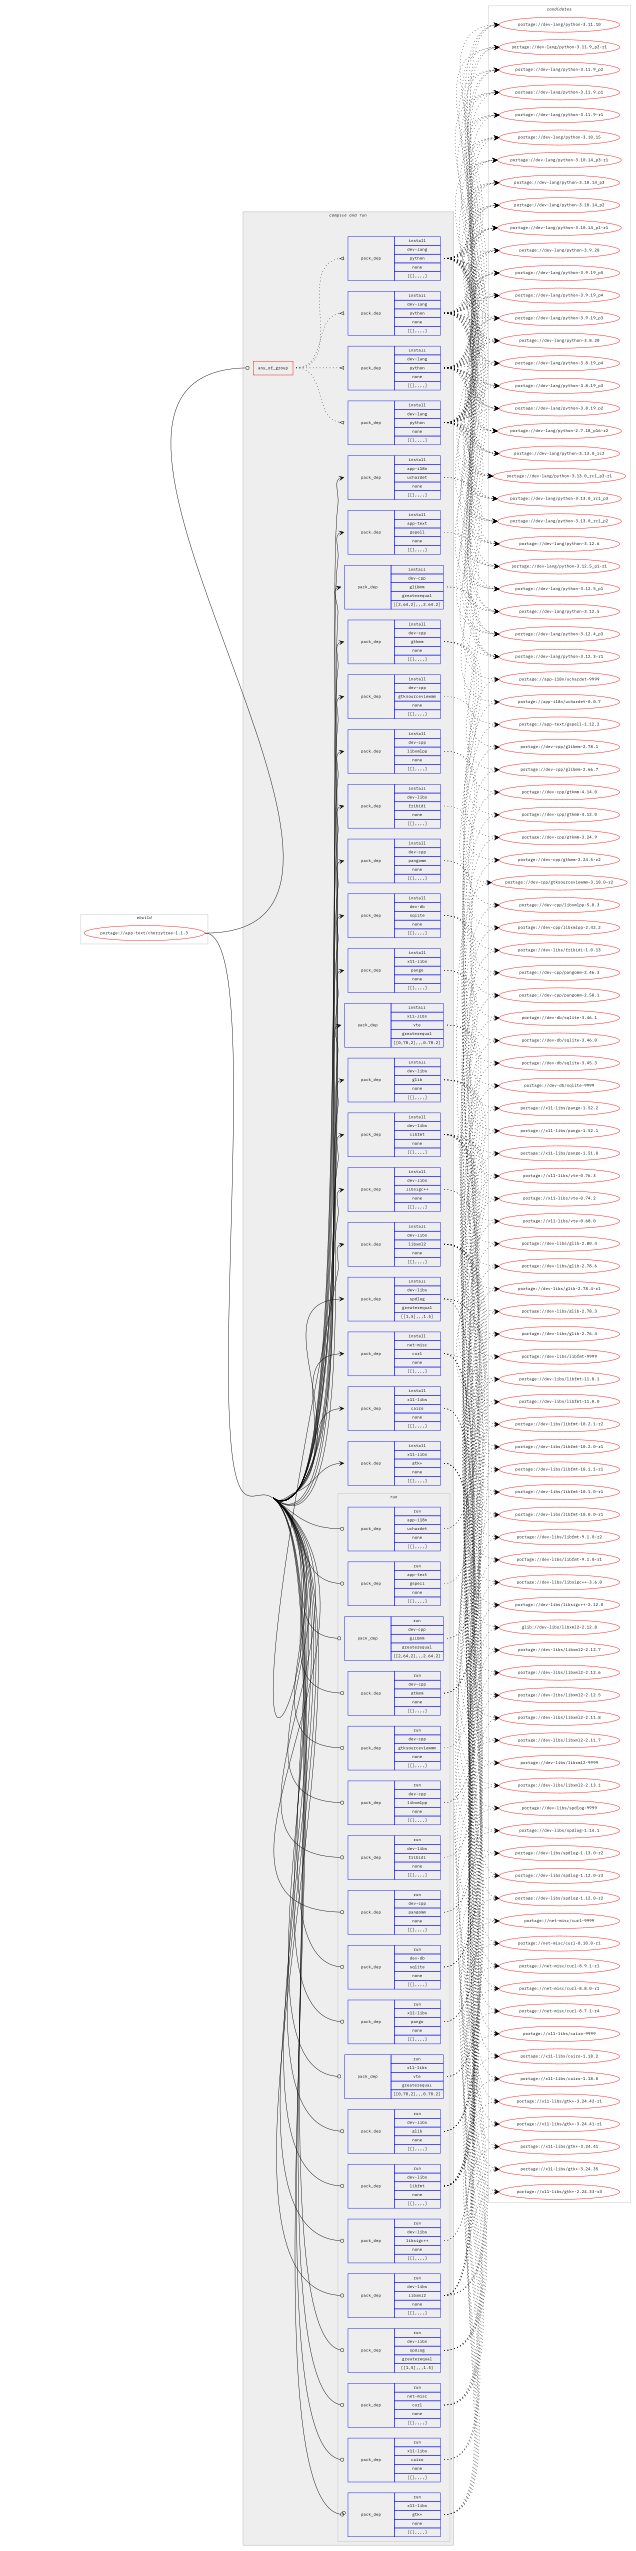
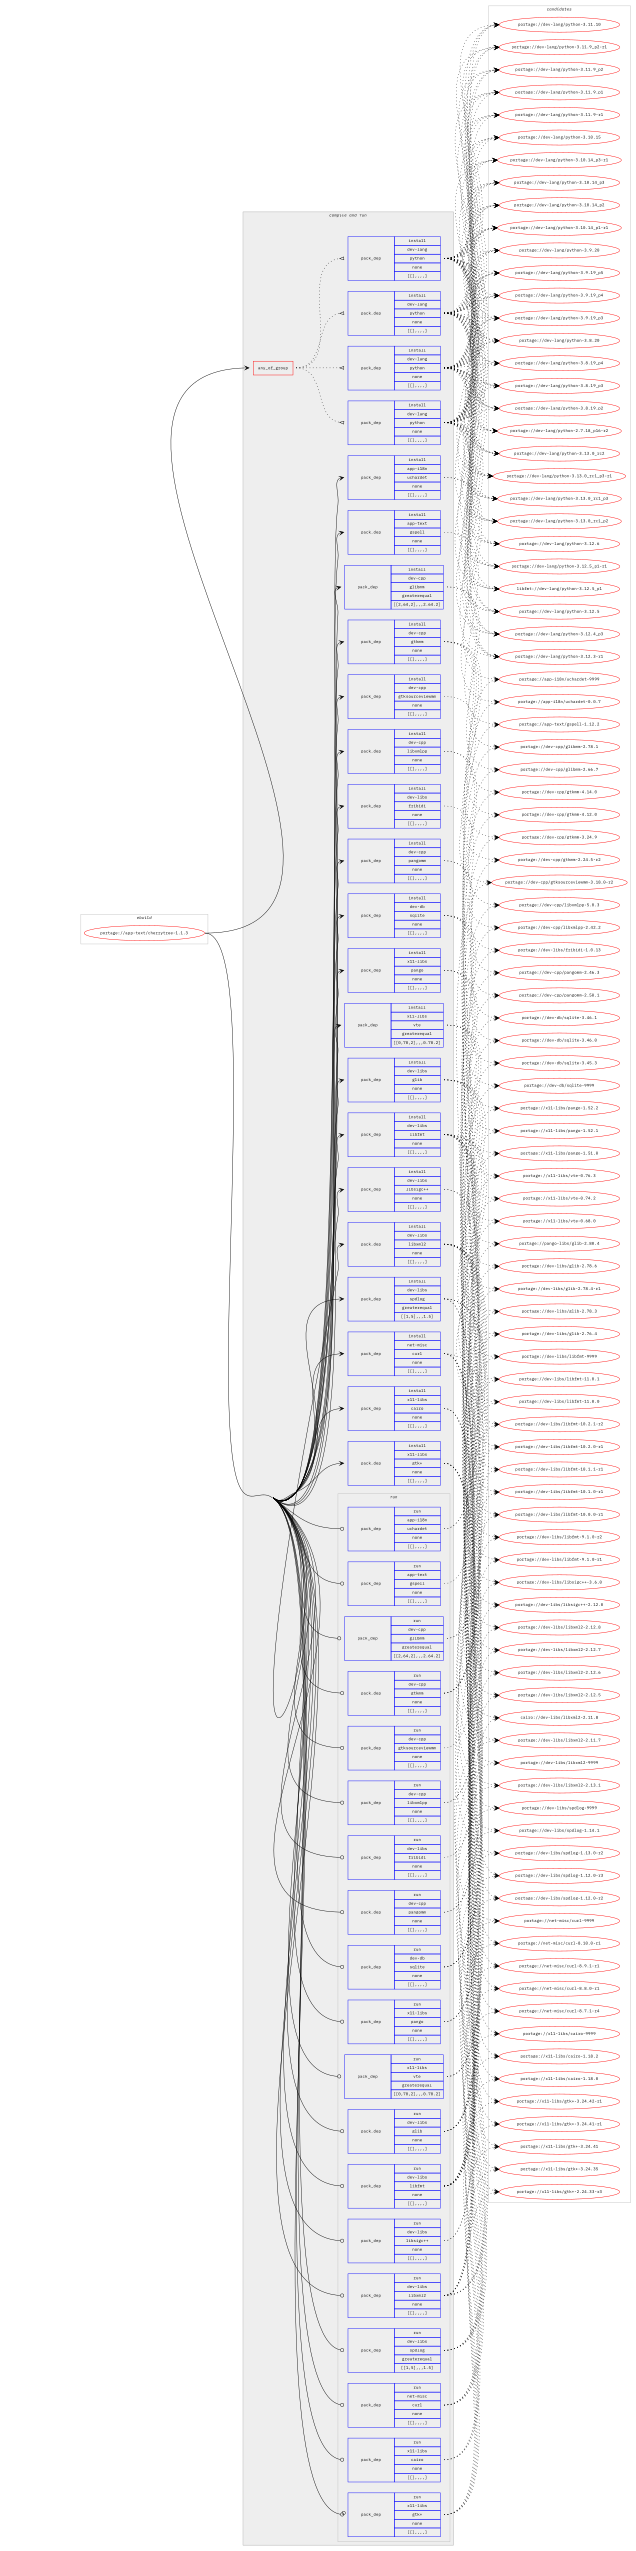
node "portage://dev-lang/python-3.12.5_p1": label "portage://dev-lang/python-3.12.5_p1" -> "libfmt://dev-lang/python-3.12.5_p1"
edge "portage://app-text/cherrytree-1.1.3" -> "any_of_group": arrowhead odot -> vee
node "portage://dev-libs/glib-2.80.4": label "portage://dev-libs/glib-2.80.4" -> "portage://pango-libs/glib-2.80.4"
node "glib://dev-libs/libxml2-2.12.8": label "glib://dev-libs/libxml2-2.12.8" -> "portage://dev-libs/libxml2-2.12.8"
node "portage://dev-libs/libxml2-2.11.8": label "portage://dev-libs/libxml2-2.11.8" -> "cairo://dev-libs/libxml2-2.11.8"
